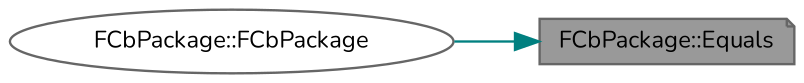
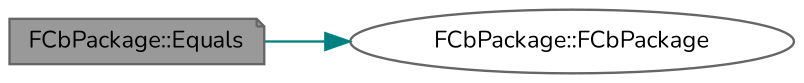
edge "FCbPackage::FCbPackage" -> "FCbPackage::Equals": reversed
